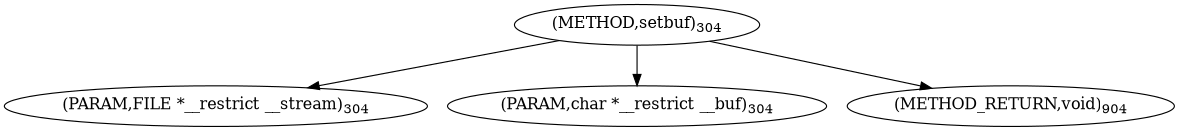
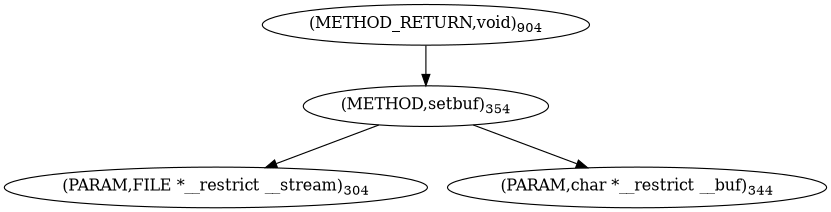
node "(METHOD,setbuf)": text "304" -> "354"
edge "(METHOD,setbuf)" -> "(METHOD_RETURN,void)": reversed
node "(PARAM,char *__restrict __buf)": text "304" -> "344"
